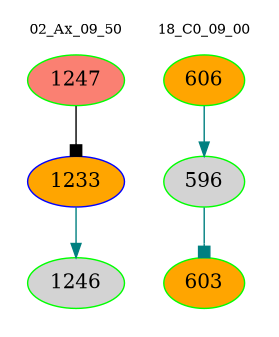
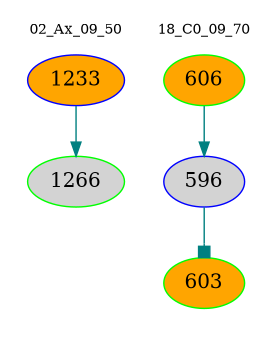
cluster "18_C0_09_00": label "18_C0_09_00" -> "18_C0_09_70"
node "1247": removed
node "596": color green -> blue
node "1246": label "1246" -> "1266"
